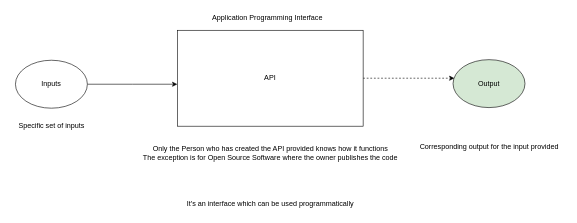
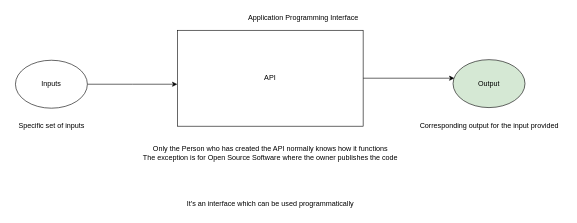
node "Application Programming Interface": moved (267, 18) -> (303, 18)
edge "API" -> "Output": style dashed -> solid
node "Corresponding output for the input provided": moved (489, 147) -> (489, 126)
node "Only the Person who has created the API provided knows how it functions The exception is for Open Source Software where the owner publishes the code": label "Only the Person who has created the API provided knows how it functions The exception is for Open Source Software where the owner publishes the code" -> "Only the Person who has created the API normally knows how it functions The exception is for Open Source Software where the owner publishes the code"
